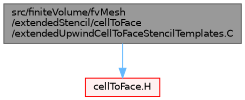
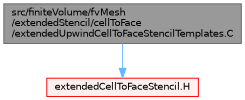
node "cellToFace.H": label "cellToFace.H" -> "extendedCellToFaceStencil.H"
